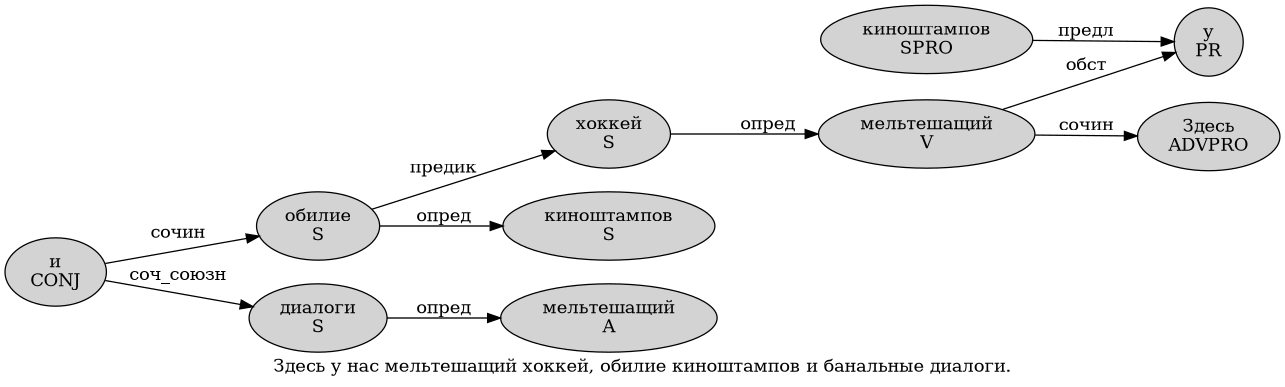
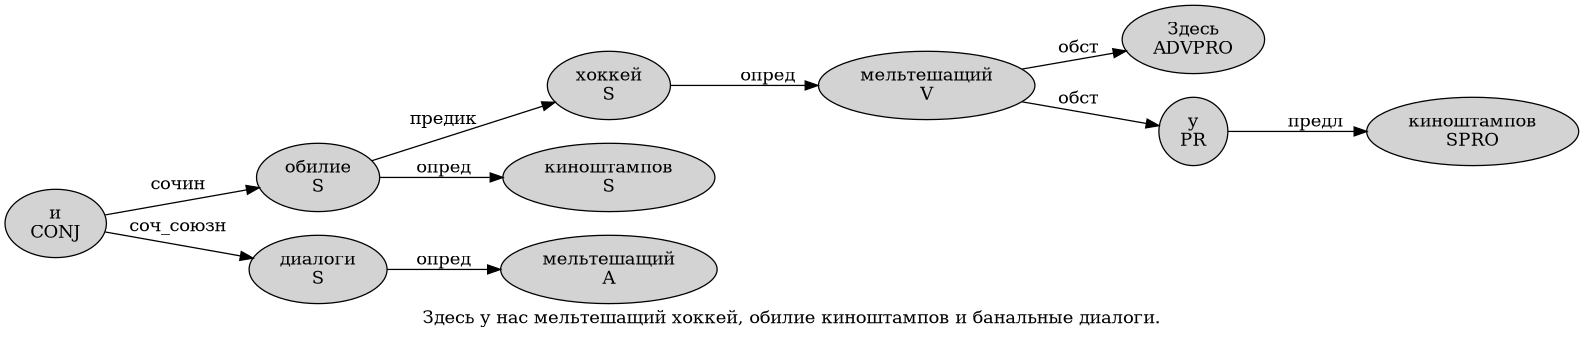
edge "киноштампов SPRO" -> "у PR": reversed
edge "мельтешащий V" -> "Здесь ADVPRO": label "сочин" -> "обст"
